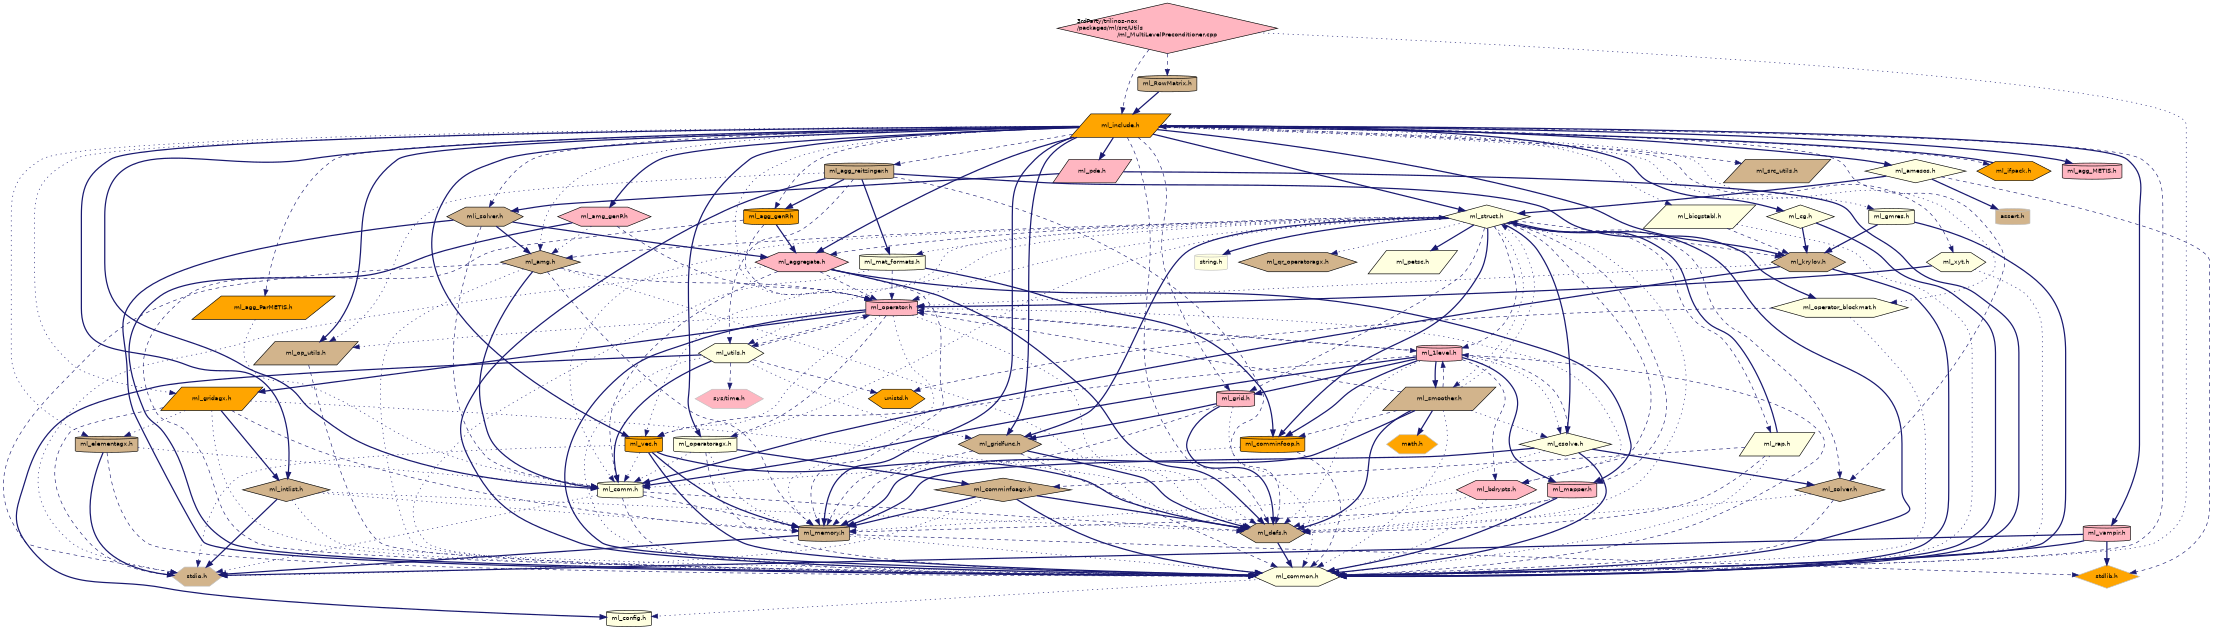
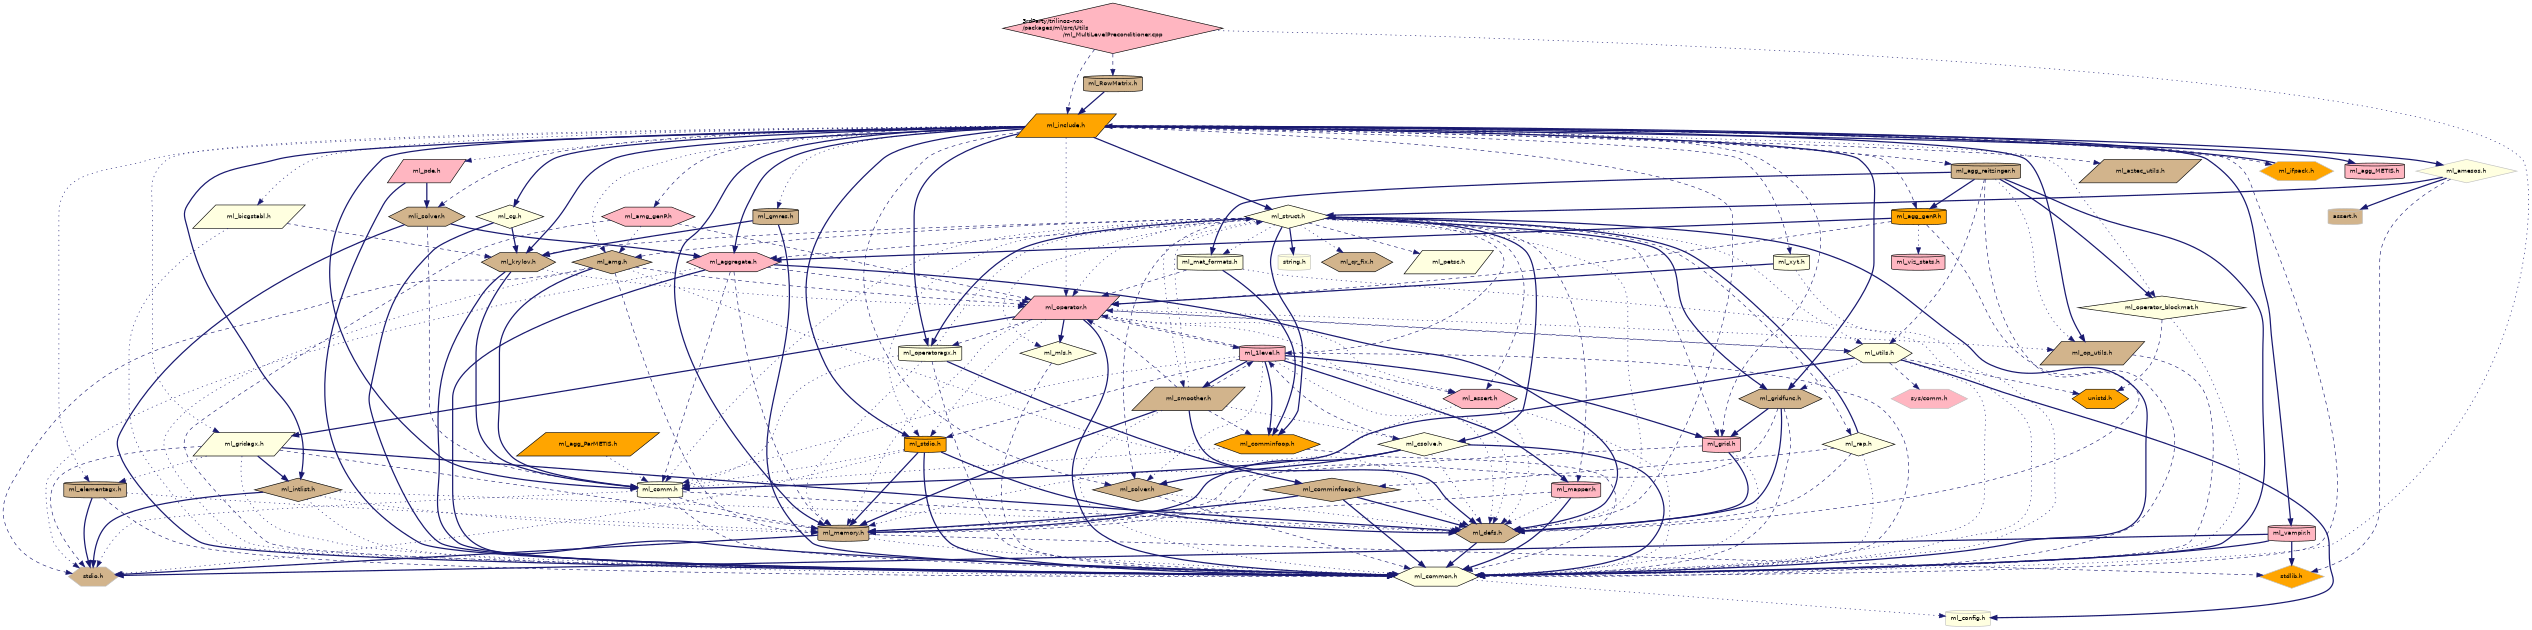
edge "ml_include.h" -> "ml_agg_ParMETIS.h": removed
edge "ml_include.h" -> "ml_amg_genP.h": style bold -> dashed
edge "ml_include.h" -> "ml_pde.h": style bold -> dotted
node "ml_src_utils.h": label "ml_src_utils.h" -> "ml_aztec_utils.h"
node "ml_amesos.h": color black -> grey75
node "ml_ifpack.h": color black -> grey75
node "ml_gmres.h": fillcolor lightyellow -> tan
edge "ml_struct.h" -> "ml_petsc.h": style bold -> dashed
edge "mli_solver.h" -> "ml_amg.h": removed
edge "ml_struct.h" -> "ml_operatoragx.h": added
node "ml_qr_operatoragx.h": label "ml_qr_operatoragx.h" -> "ml_qr_fix.h"
node "ml_viz_stats.h": added
node "ml_xyt.h": shape hexagon -> cylinder
edge "ml_aggregate.h" -> "ml_mapper.h": now "ml_aggregate.h" -> "ml_common.h"
node "ml_operator.h": shape cylinder -> parallelogram
node "ml_operator_blockmat.h": shape hexagon -> diamond
node "ml_mls.h": added
edge "ml_1level.h" -> "ml_csolve.h": now "ml_1level.h" -> "ml_solver.h"
node "ml_gridagx.h": fillcolor orange -> lightyellow
node "sys/time.h": label "sys/time.h" -> "sys/comm.h"
edge "ml_1level.h" -> "ml_comm.h": style bold -> dotted
edge "ml_grid.h" -> "ml_gridfunc.h": reversed
edge "ml_gridagx.h" -> "ml_defs.h": style dotted -> bold
node "ml_vec.h": label "ml_vec.h" -> "ml_stdio.h"
node "ml_comminfoop.h": shape cylinder -> hexagon
node "math.h": removed
node "ml_rap.h": shape parallelogram -> diamond
edge "ml_elementagx.h" -> "ml_comm.h": now "ml_elementagx.h" -> "ml_memory.h"
node "ml_bdrypts.h": label "ml_bdrypts.h" -> "ml_assert.h"
edge "ml_amg_genP.h" -> "ml_common.h": style bold -> dashed
edge "ml_comminfoagx.h" -> "stdio.h": removed
node "ml_config.h": color black -> grey75
